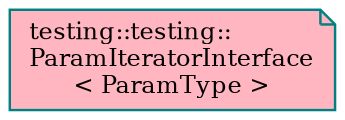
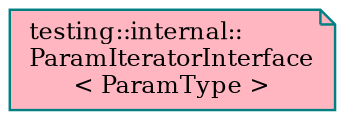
node "testing::testing:: ParamIteratorInterface < ParamType >": label "testing::testing:: ParamIteratorInterface < ParamType >" -> "testing::internal:: ParamIteratorInterface < ParamType >"
